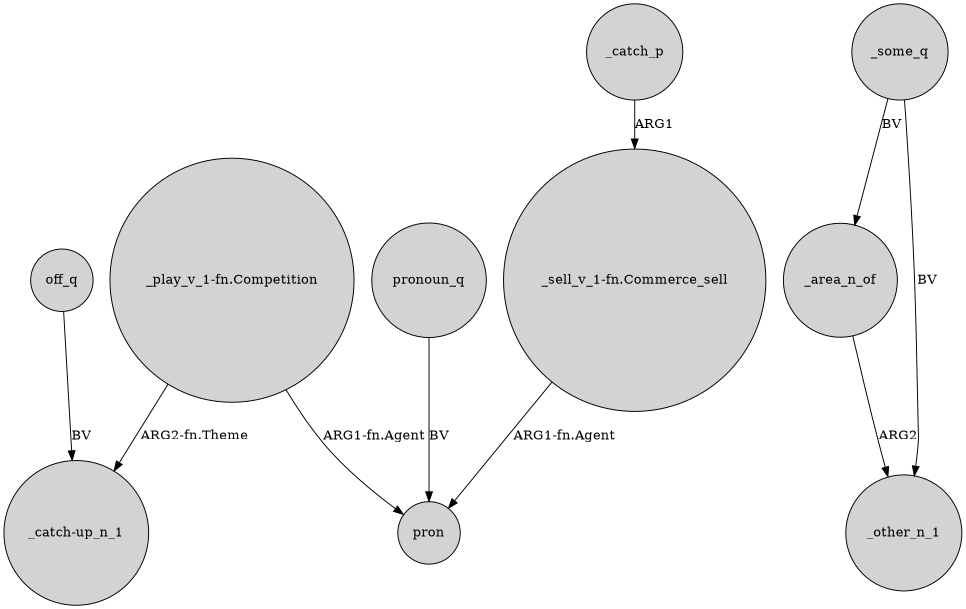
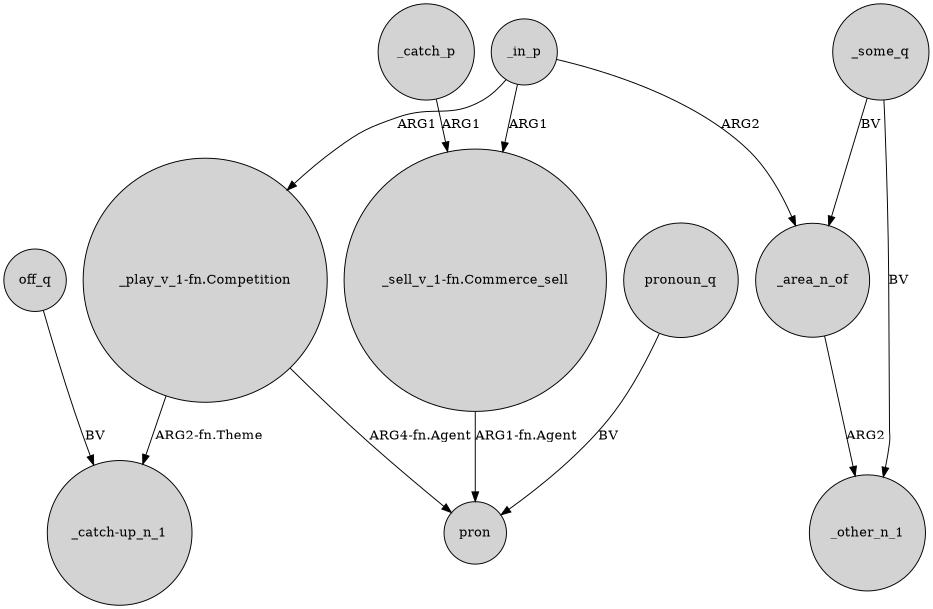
node "_in_p": added
edge "_play_v_1-fn.Competition" -> "pron": label "ARG1-fn.Agent" -> "ARG4-fn.Agent"
